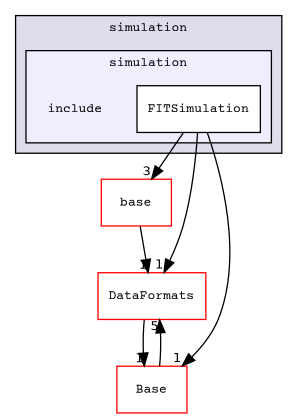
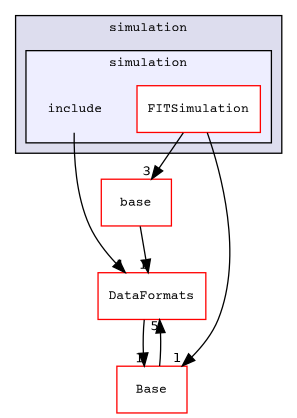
node "FITSimulation": color black -> red
edge "FITSimulation" -> "DataFormats": now "include" -> "DataFormats"
